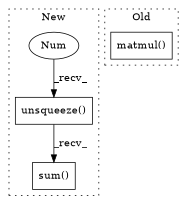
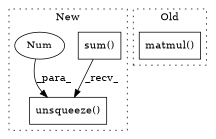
edge "Num" -> "unsqueeze()": label "_recv_" -> "_para_"
edge "unsqueeze()" -> "sum()": reversed
